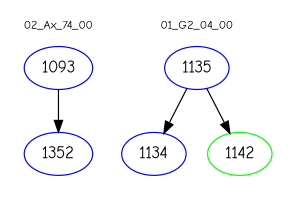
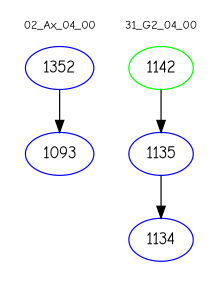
cluster "02_Ax_74_00": label "02_Ax_74_00" -> "02_Ax_04_00"
cluster "01_G2_04_00": label "01_G2_04_00" -> "31_G2_04_00"
edge "1093" -> "1352": reversed
edge "1135" -> "1142": reversed
